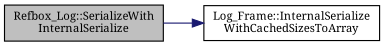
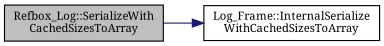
node "Refbox_Log::SerializeWith InternalSerialize": label "Refbox_Log::SerializeWith InternalSerialize" -> "Refbox_Log::SerializeWith CachedSizesToArray"
